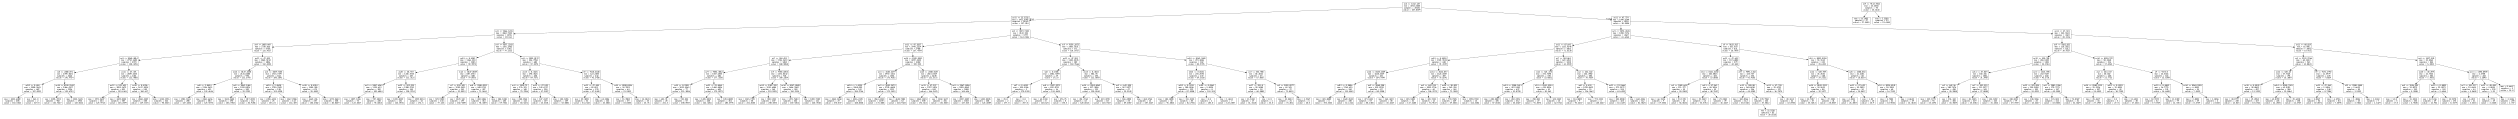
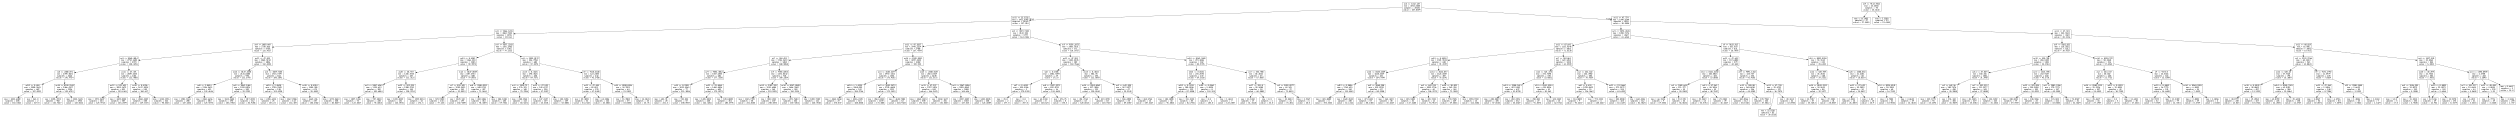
edge "av20 <= 38.499 mse = 22.7524 samples = 501 value = 7.3433" -> "av3 <= 1596.301 mse = 13.8979 samples = 259 value = 5.2008": now "av20 <= 38.499 mse = 22.7524 samples = 501 value = 7.3433" -> "mse = 22.1416 samples = 69 value = 12.942"
edge "mse = 170.7904 samples = 234 value = 47.5812" -> "mse = 22.5528 samples = 85 value = 38.8118": now "av11 <= 47.745 mse = 39.6792 samples = 127 value = 36.7874" -> "mse = 22.5528 samples = 85 value = 38.8118"
